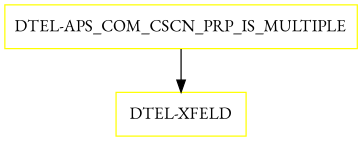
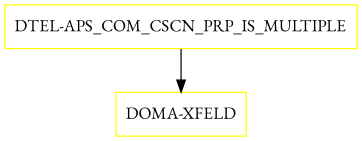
node "DTEL-XFELD": label "DTEL-XFELD" -> "DOMA-XFELD"
